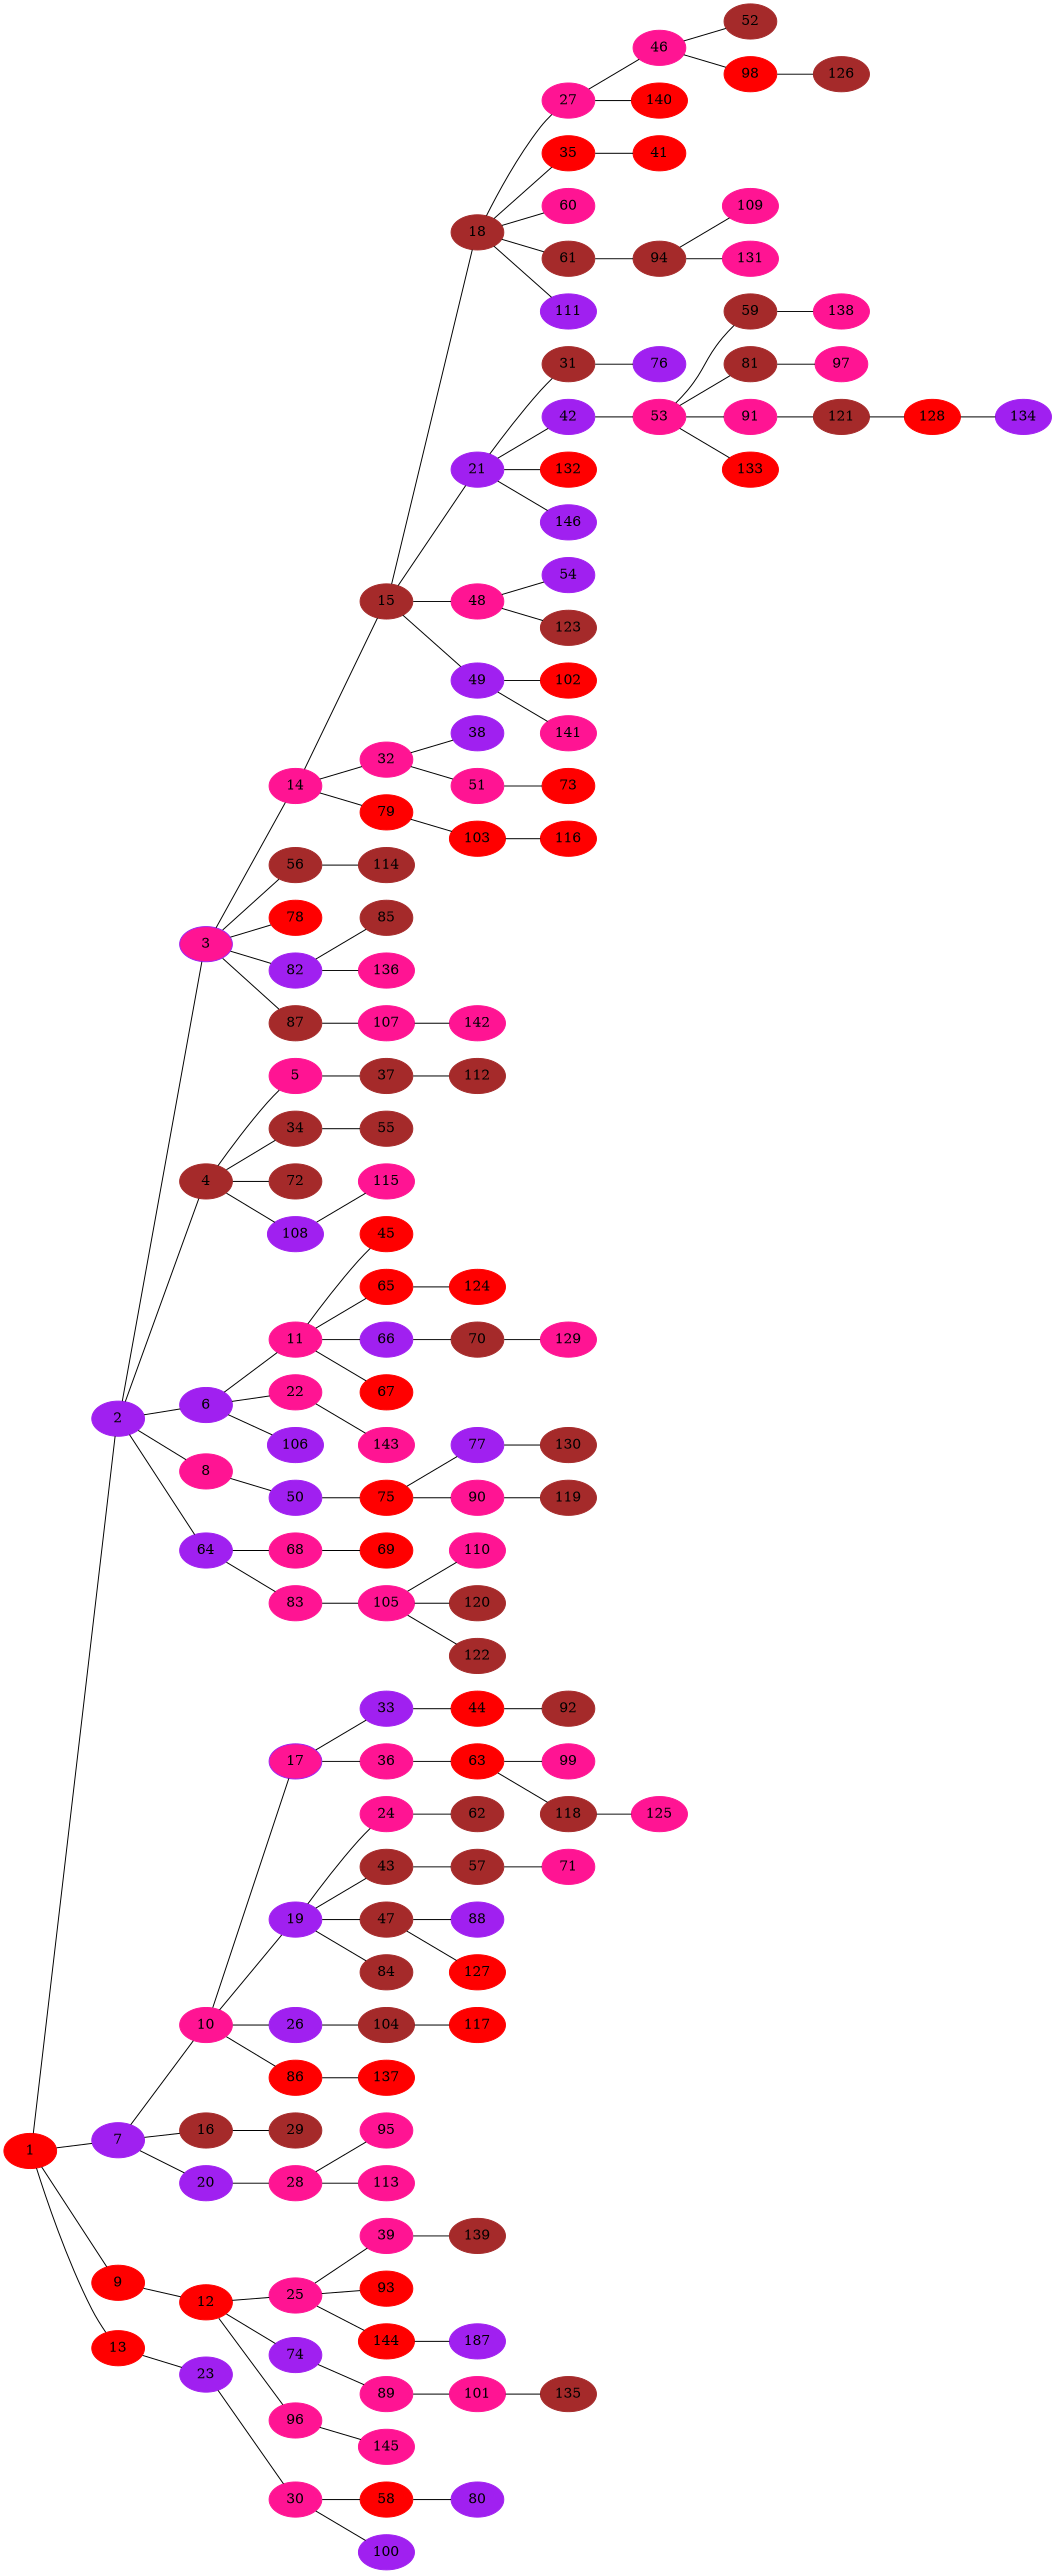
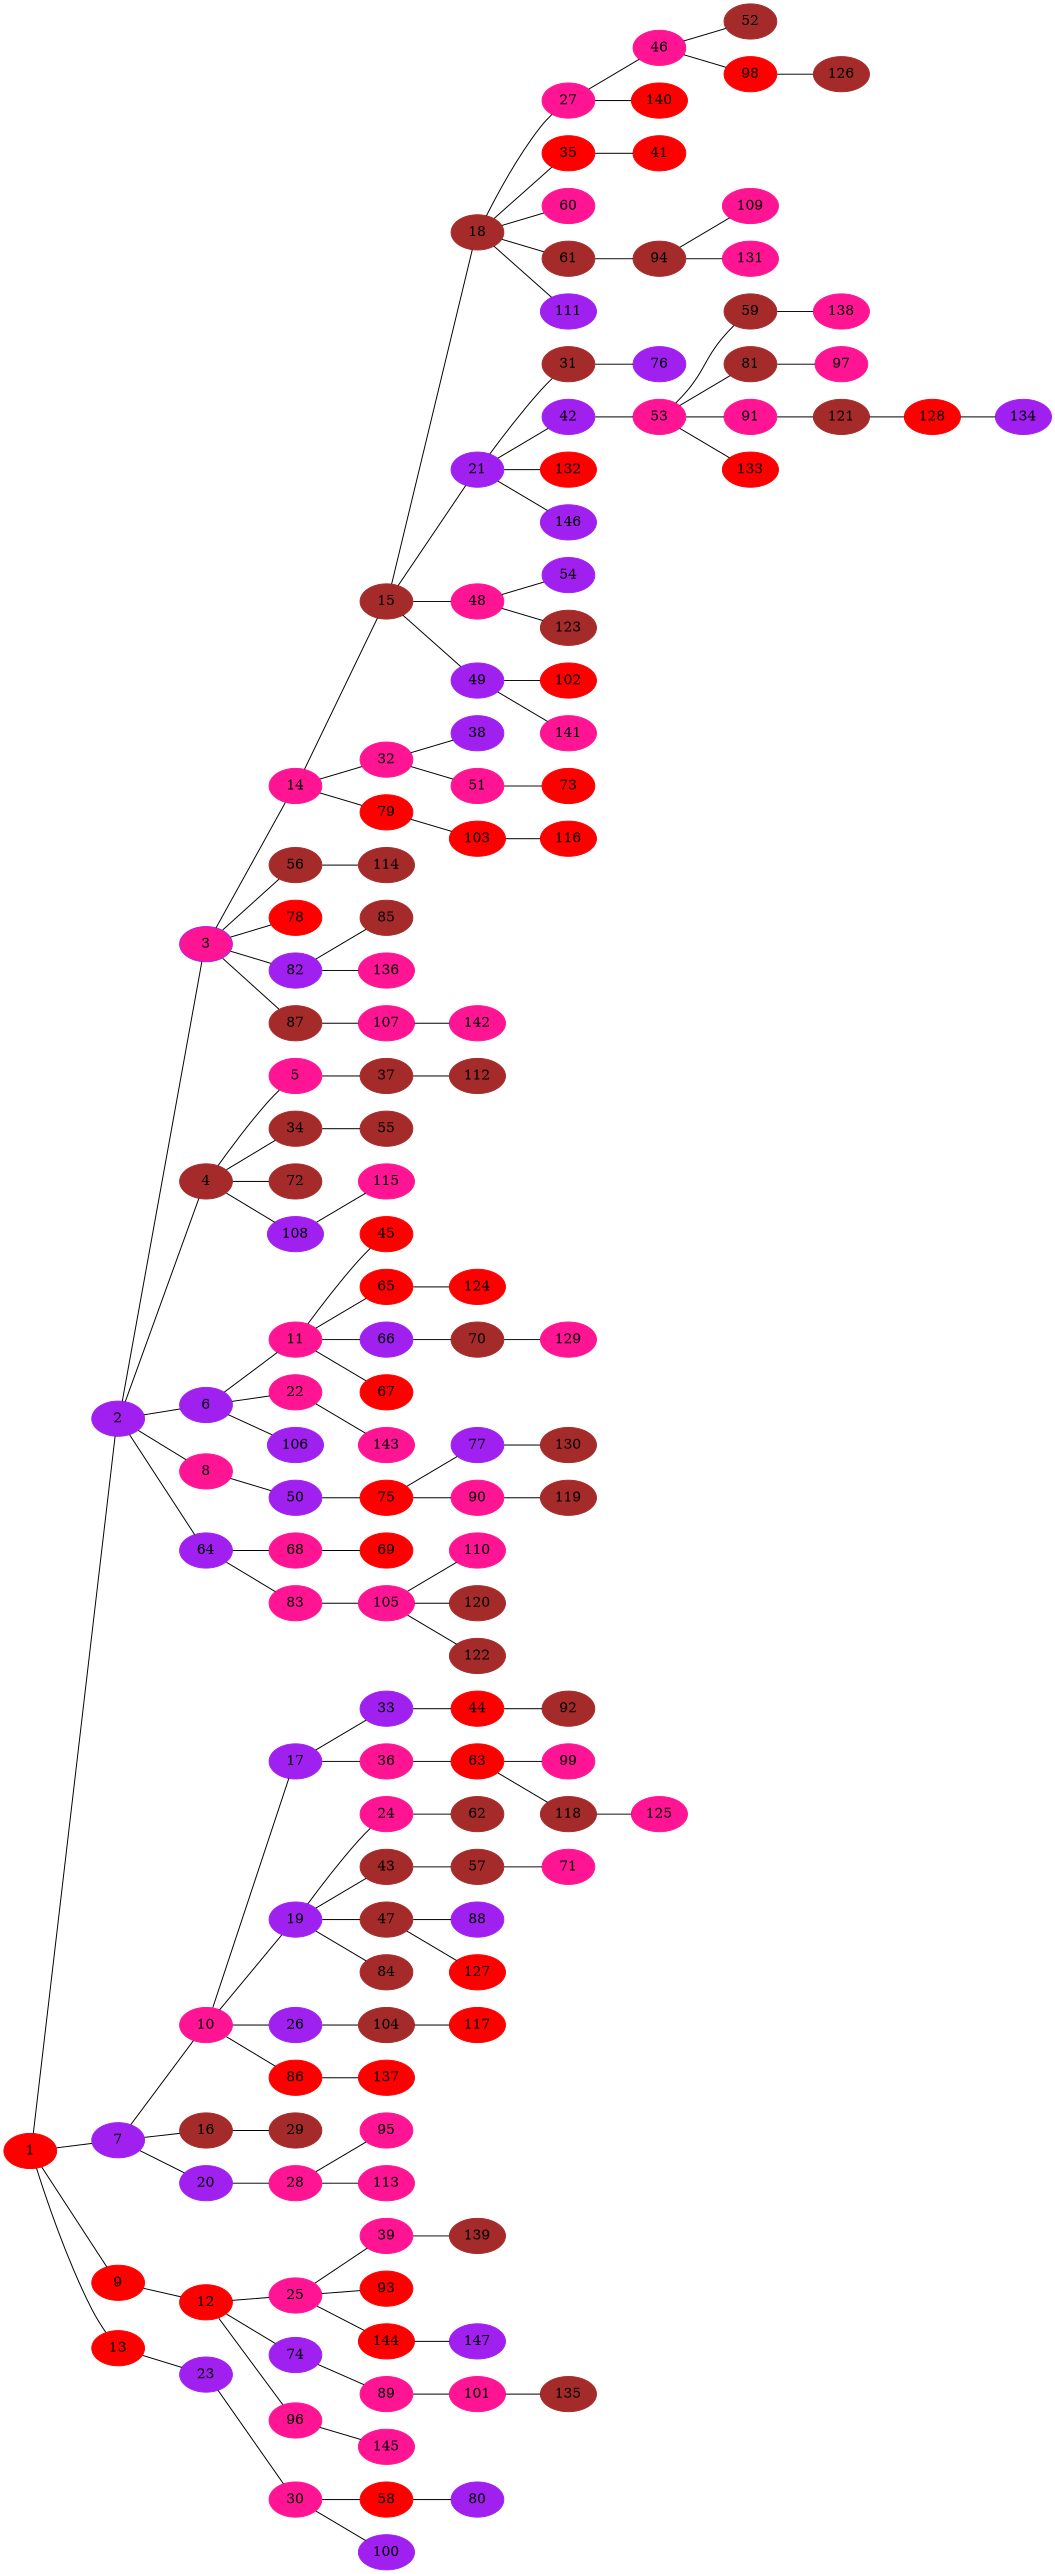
node "17": fillcolor deeppink -> purple
node "187": label "187" -> "147"
